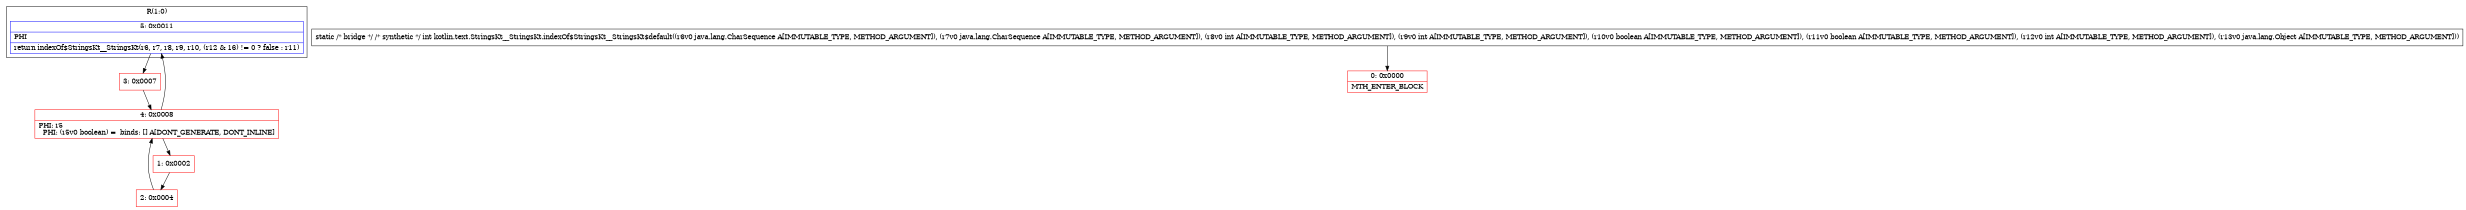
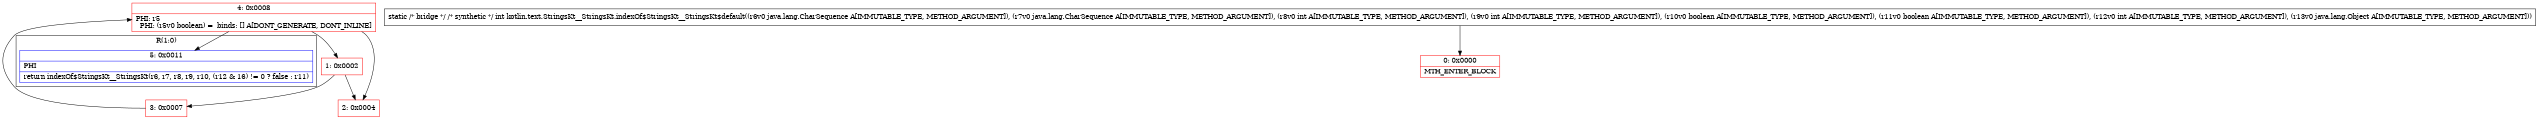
edge "5: 0x0011" -> "3: 0x0007": now "1: 0x0002" -> "3: 0x0007"
edge "2: 0x0004" -> "4: 0x0008": reversed
